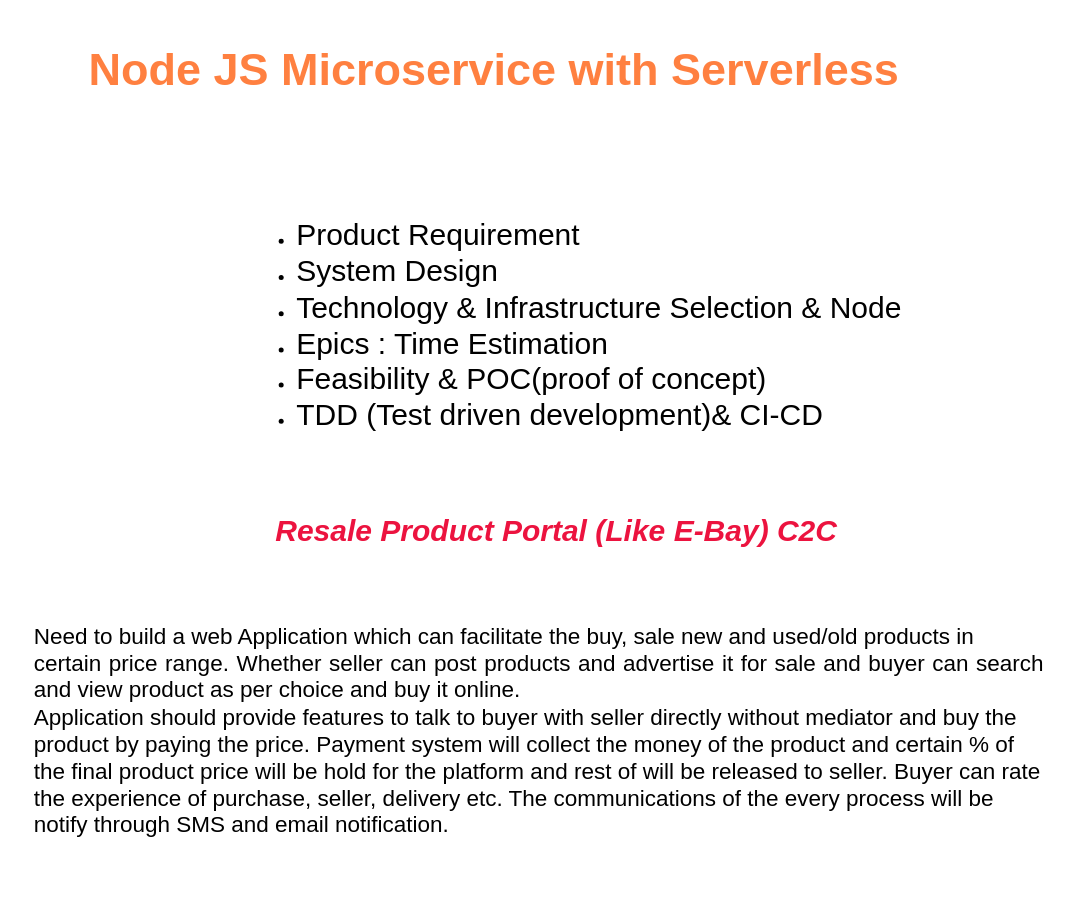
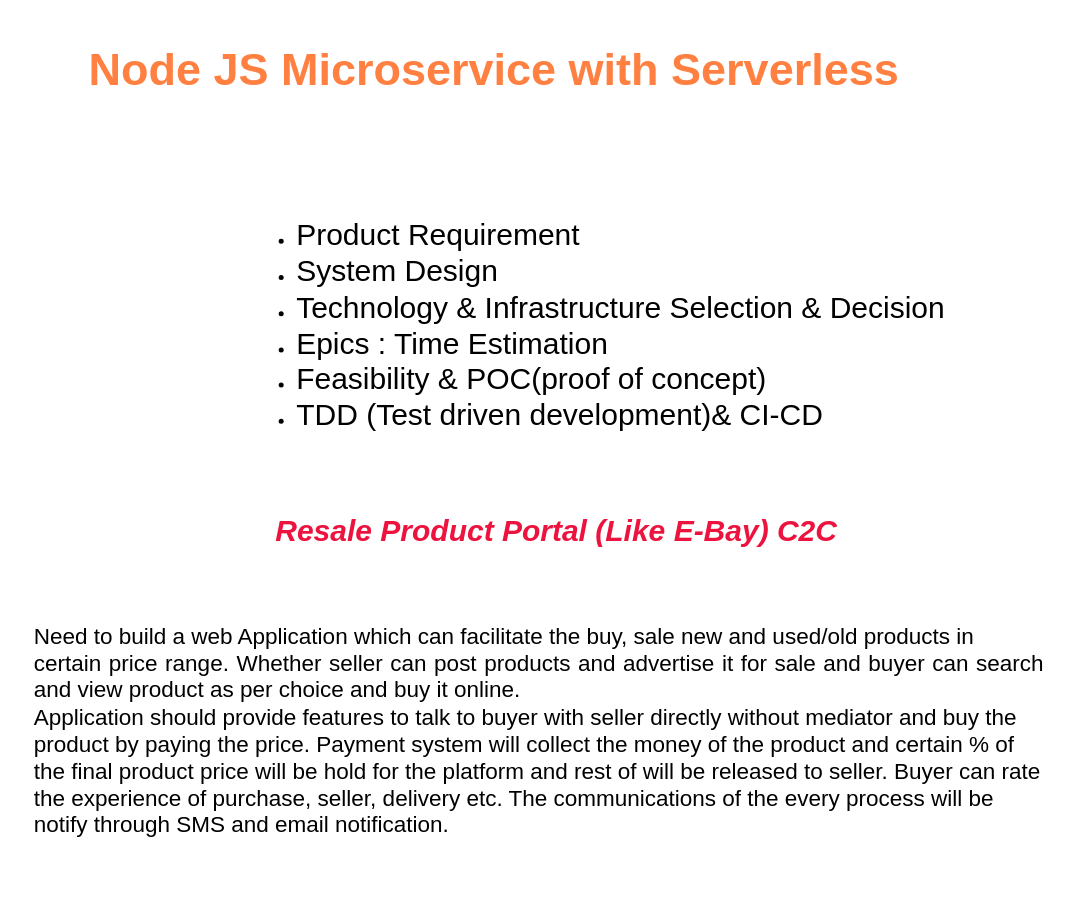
node "Product Requirement System Design Technology & Infrastructure Selection & Node Epics : Time Estimation Feasibility & POC(proof of concept) TDD (Test driven development)& CI-CD": label "Product Requirement System Design Technology & Infrastructure Selection & Node Epics : Time Estimation Feasibility & POC(proof of concept) TDD (Test driven development)& CI-CD" -> "Product Requirement System Design Technology & Infrastructure Selection & Decision Epics : Time Estimation Feasibility & POC(proof of concept) TDD (Test driven development)& CI-CD"
